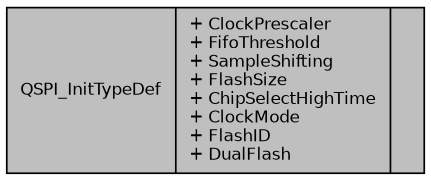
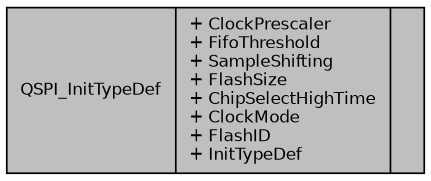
node "QSPI_InitTypeDef": text "+ DualFlash" -> "+ InitTypeDef"
